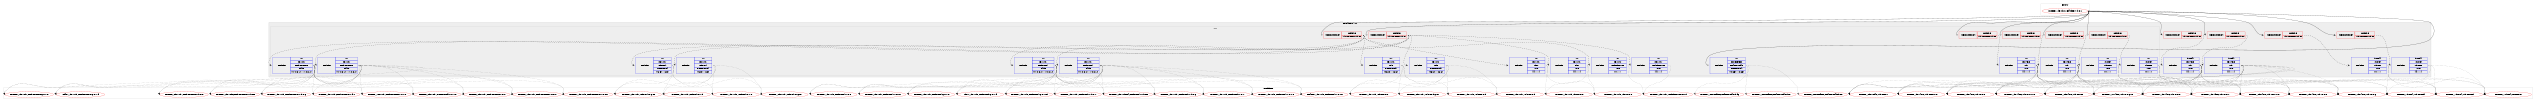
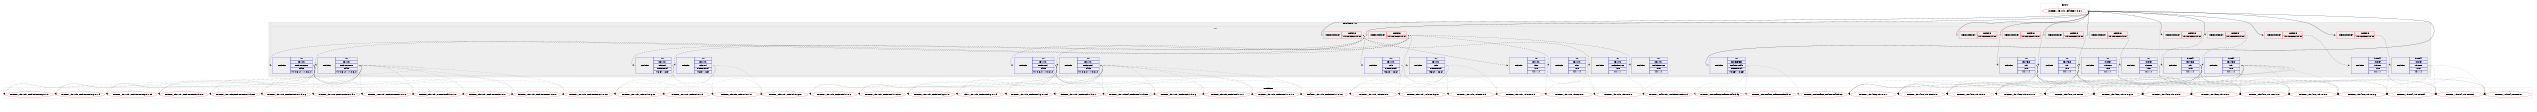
node "portage://dev-thor/railties-7.0.8.4": label "portage://dev-thor/railties-7.0.8.4" -> "portage://dev-ruby/railties-7.0.8.4"
node "rails://dev-ruby/activesupport-6.1.7.9": label "rails://dev-ruby/activesupport-6.1.7.9" -> "portage://dev-ruby/activesupport-6.1.7.9"
node "portage://dev-ruby/activesupport-6.1.7.10": added
node "portage://dev-ruby/zeitwerk-2.7.1": label "portage://dev-ruby/zeitwerk-2.7.1" -> "portage://dev-dep/zeitwerk-2.7.1"
node "portage://dev-ruby/actionpack-7.1.4": label "portage://dev-ruby/actionpack-7.1.4" -> "portage://dev-dev/actionpack-7.1.4"
node "portage://dev-ruby/method_source-1.1.0": label "portage://dev-ruby/method_source-1.1.0" -> "portage://rails-ruby/method_source-1.1.0"
node "portage://app-eselect/eselect-rails-0.27": label "portage://app-eselect/eselect-rails-0.27" -> "portage://app-eselect/eselect-method-0.27"
node "portage://dev-rails/ruby-3.3.4": label "portage://dev-rails/ruby-3.3.4" -> "portage://dev-lang/ruby-3.3.4"
node "portage://run-lang/ruby-3.1.6-r1": label "portage://run-lang/ruby-3.1.6-r1" -> "portage://dev-lang/ruby-3.1.6-r1"
